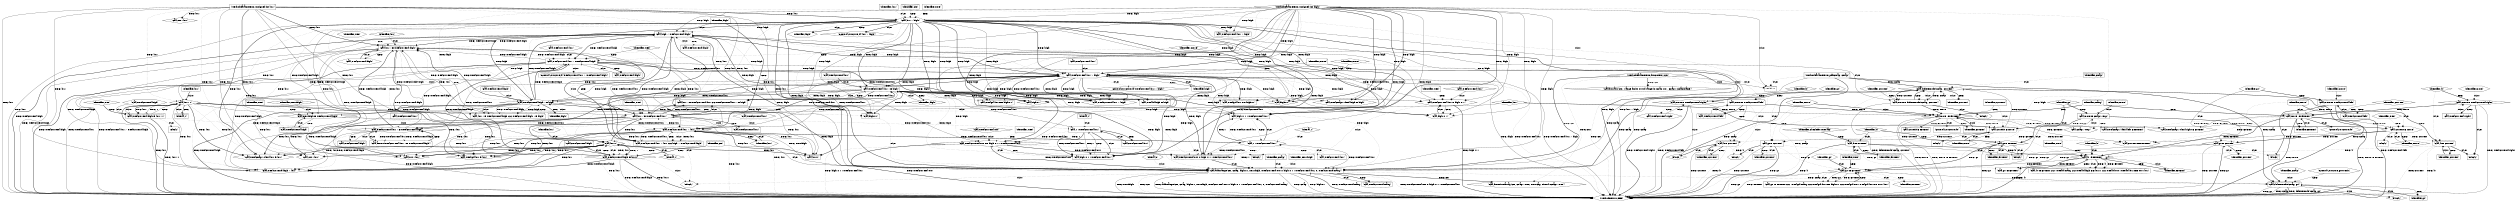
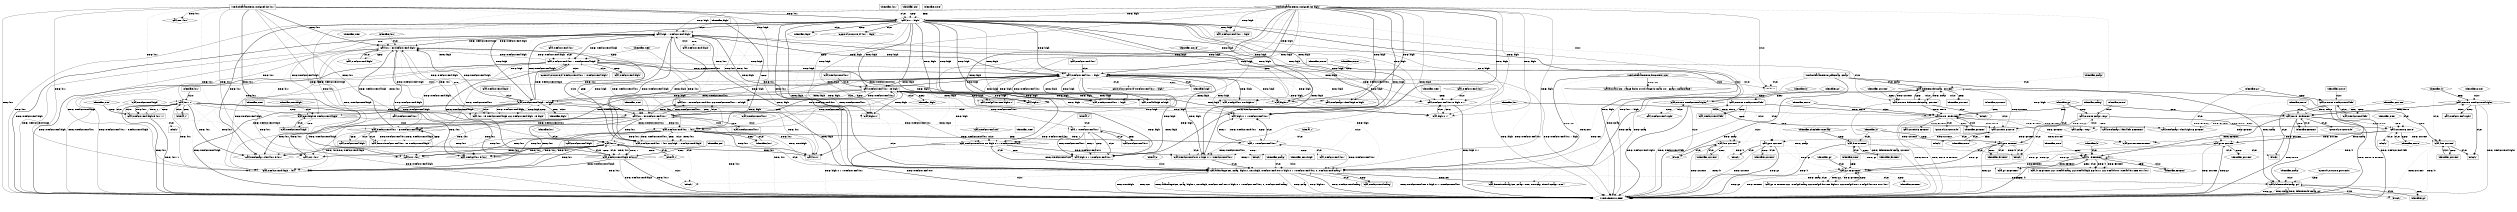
edge "(MethodParameterIn,pdf_cmap *cmap)" -> "(Call,delete_node(cmap, current))": label "DDG: cmap" -> "AST: cmap"
edge "(Call,lt = EMPTY)" -> "(Call,lt != EMPTY)": style bold -> dotted
